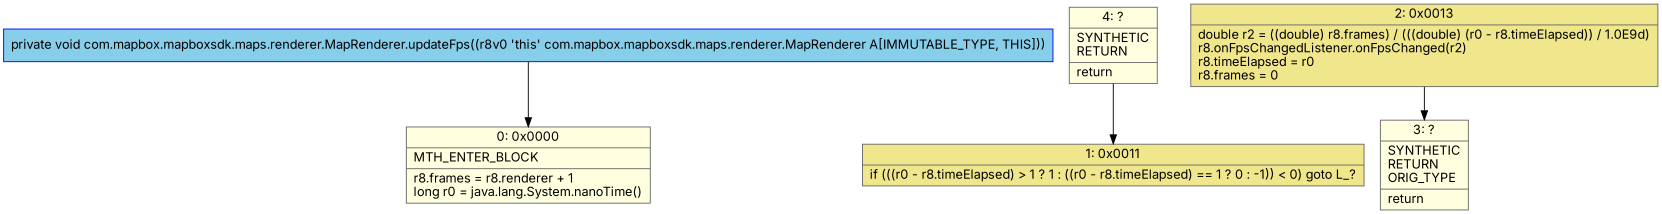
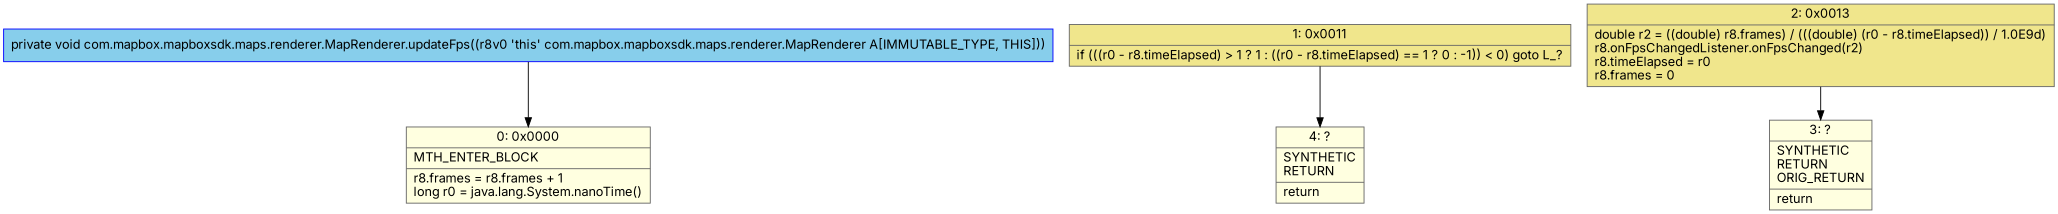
edge "4: ?" -> "1: 0x0011": reversed
node "3: ?": text "ORIG_TYPE" -> "ORIG_RETURN"
node "0: 0x0000": text "r8.frames = r8.renderer + 1" -> "r8.frames = r8.frames + 1"
